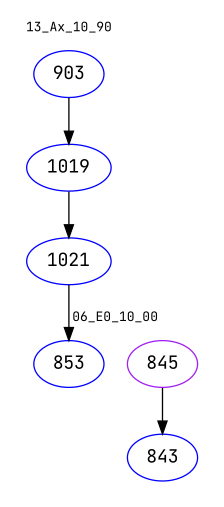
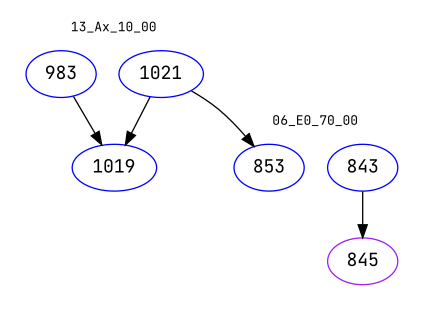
cluster "13_Ax_10_90": label "13_Ax_10_90" -> "13_Ax_10_00"
node "903": label "903" -> "983"
edge "1019" -> "1021": reversed
cluster "06_E0_10_00": label "06_E0_10_00" -> "06_E0_70_00"
edge "845" -> "843": reversed
